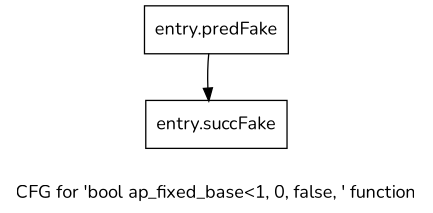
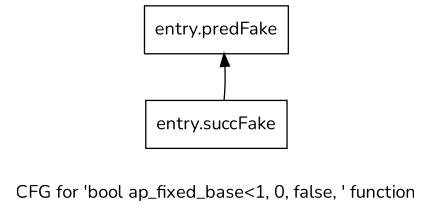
edge "entry.predFake" -> "entry.succFake": reversed
